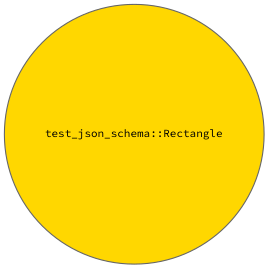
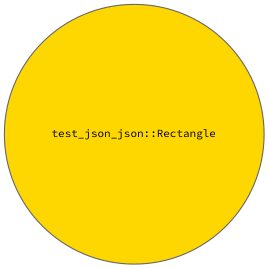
node "test_json_schema::Rectangle": label "test_json_schema::Rectangle" -> "test_json_json::Rectangle"
